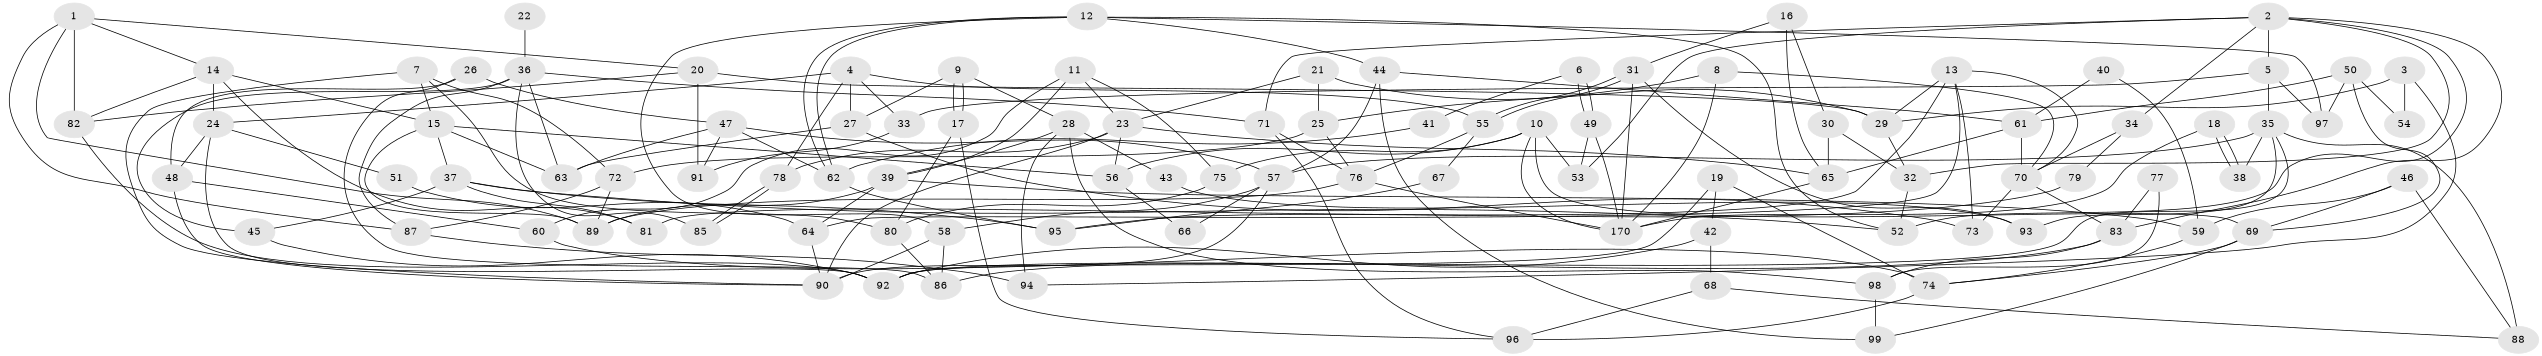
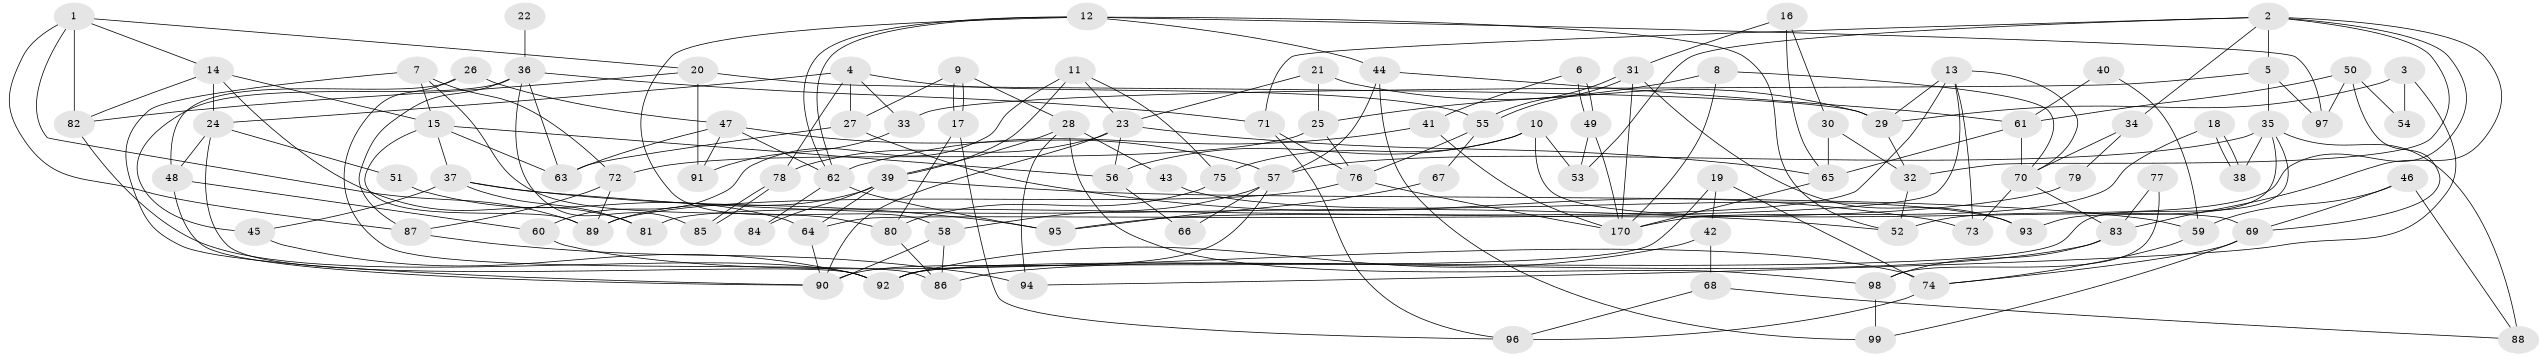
edge "10" -- "170": now "41" -- "170"
node "84": added
